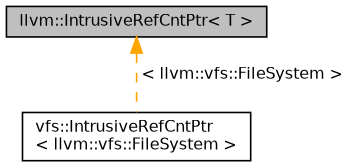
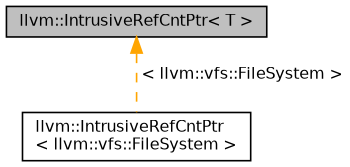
node "vfs::IntrusiveRefCntPtr < llvm::vfs::FileSystem >": label "vfs::IntrusiveRefCntPtr < llvm::vfs::FileSystem >" -> "llvm::IntrusiveRefCntPtr < llvm::vfs::FileSystem >"
